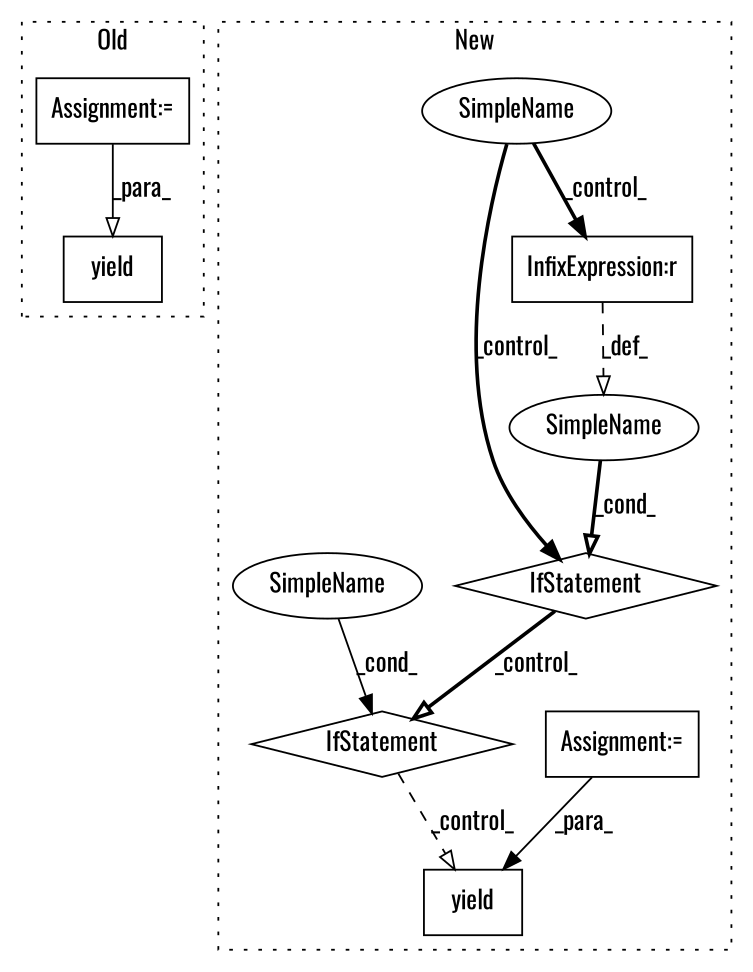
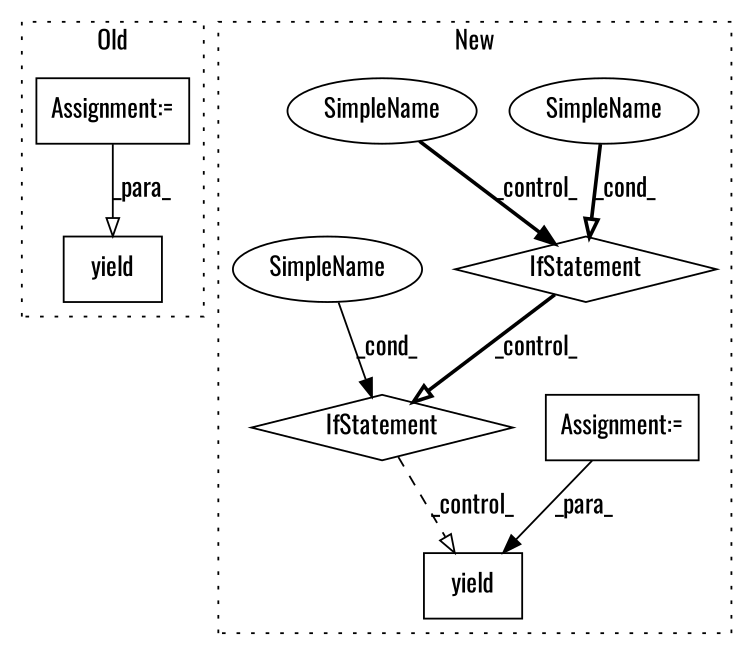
node "InfixExpression:r": removed
